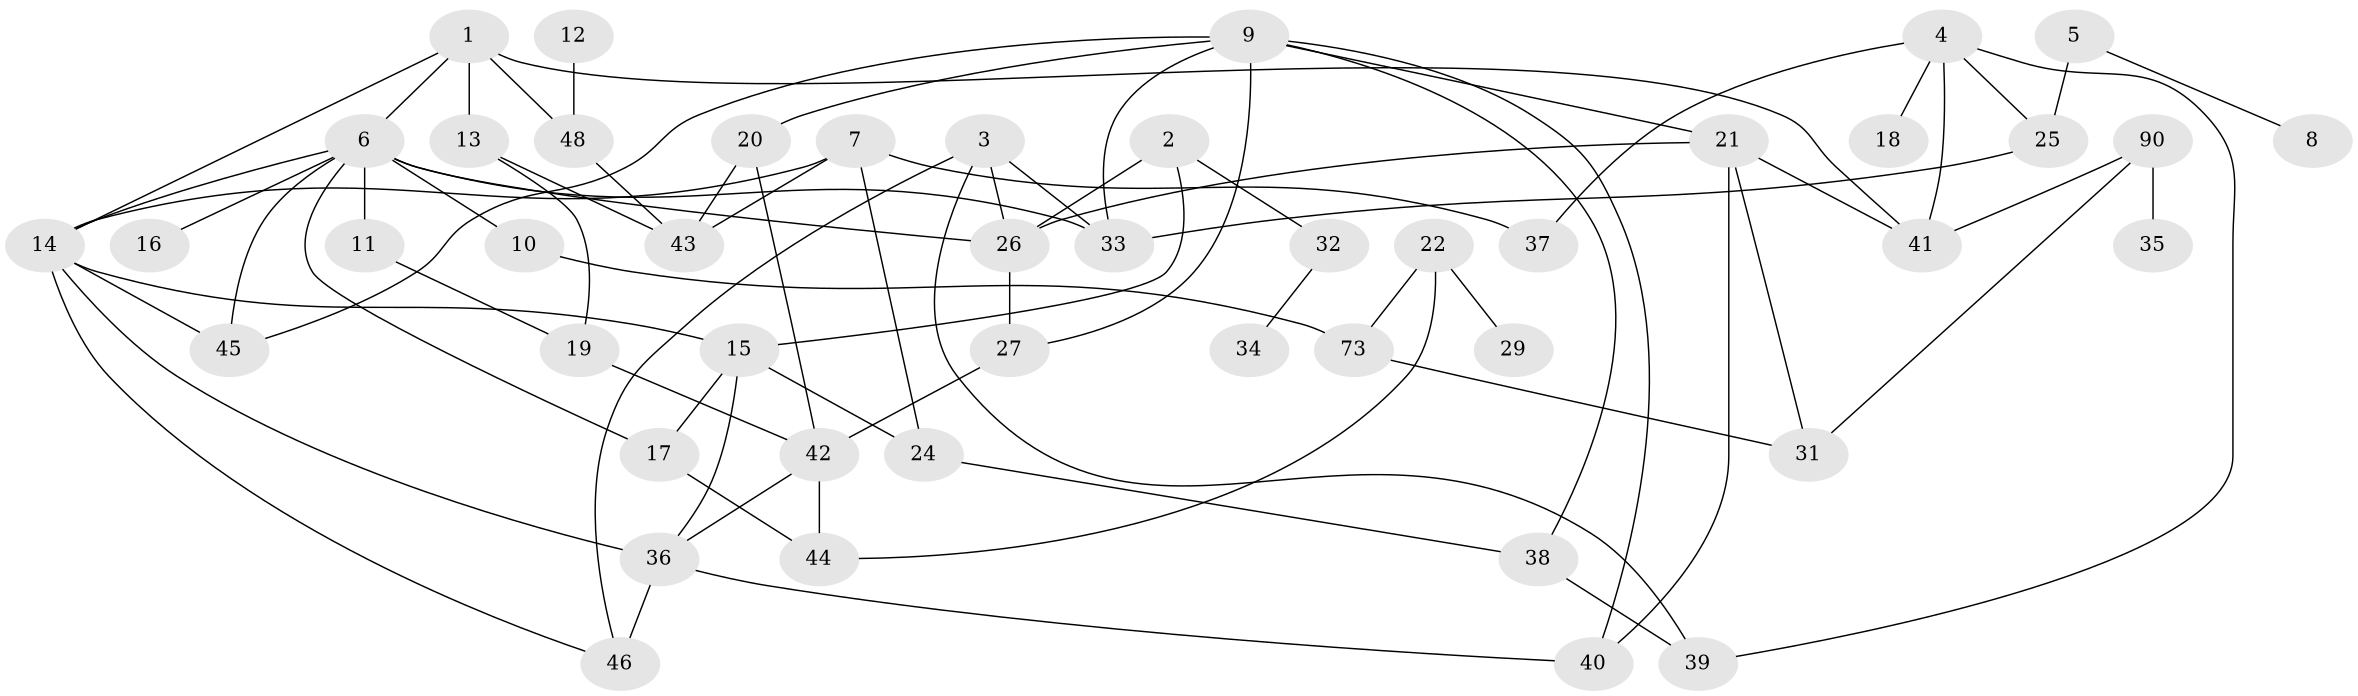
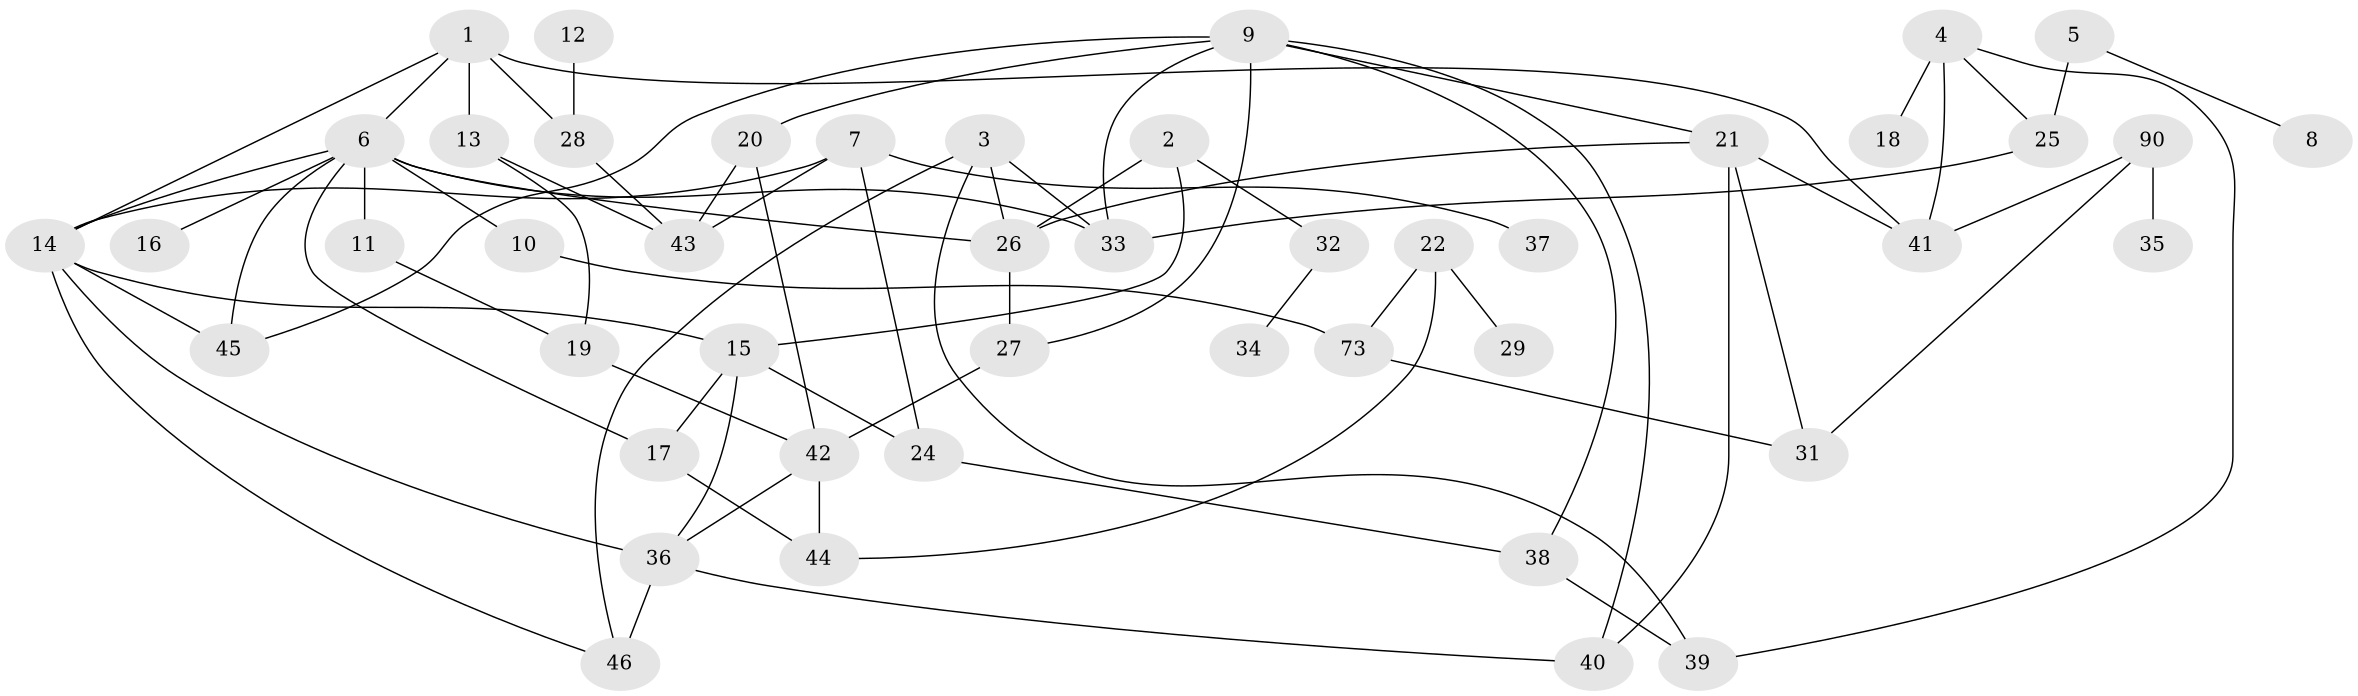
edge "4" -- "37": removed
node "48": label "48" -> "28"
